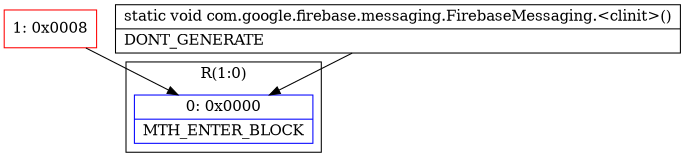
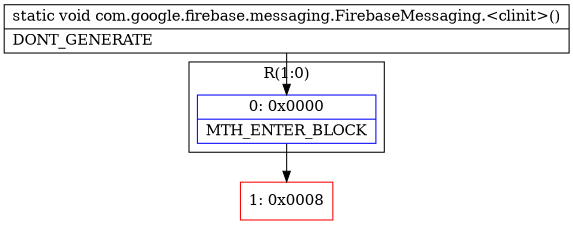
edge "1: 0x0008" -> "0: 0x0000": reversed
